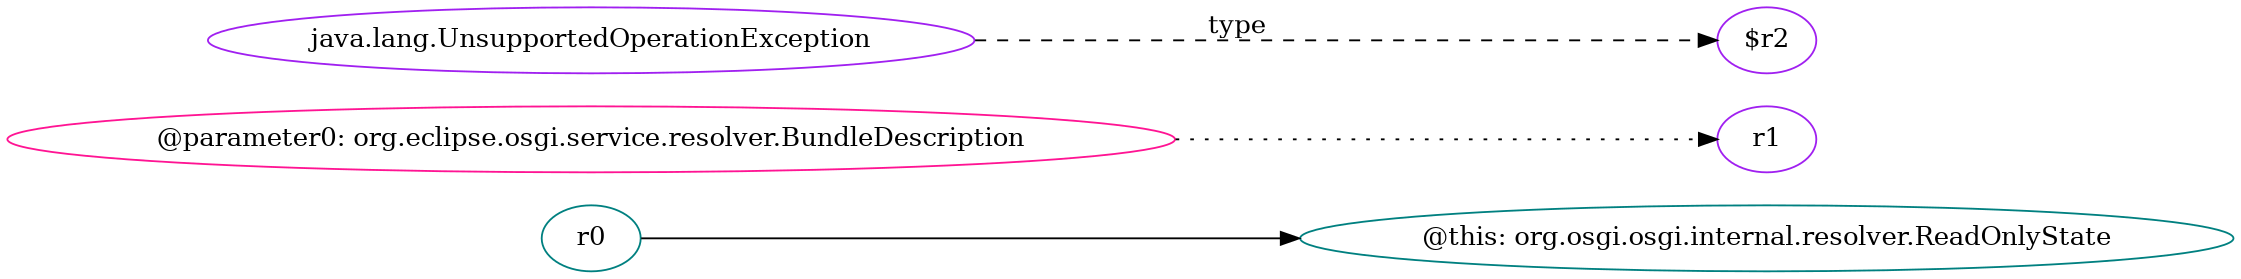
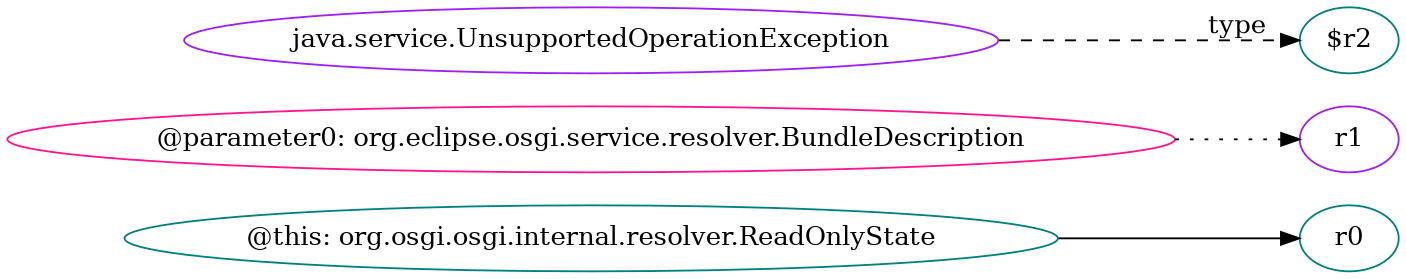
node "java.lang.UnsupportedOperationException": label "java.lang.UnsupportedOperationException" -> "java.service.UnsupportedOperationException"
node "$r2": color purple -> teal
edge "r0" -> "@this: org.osgi.osgi.internal.resolver.ReadOnlyState": reversed
